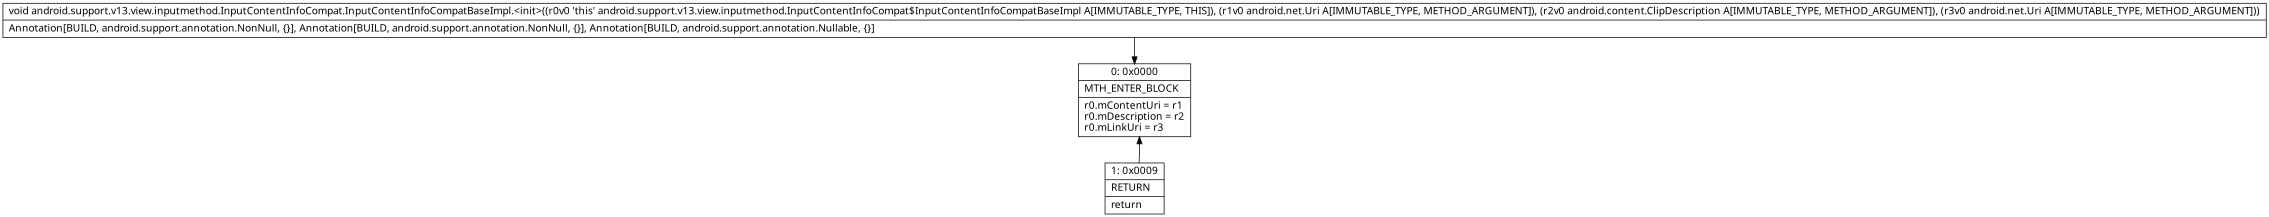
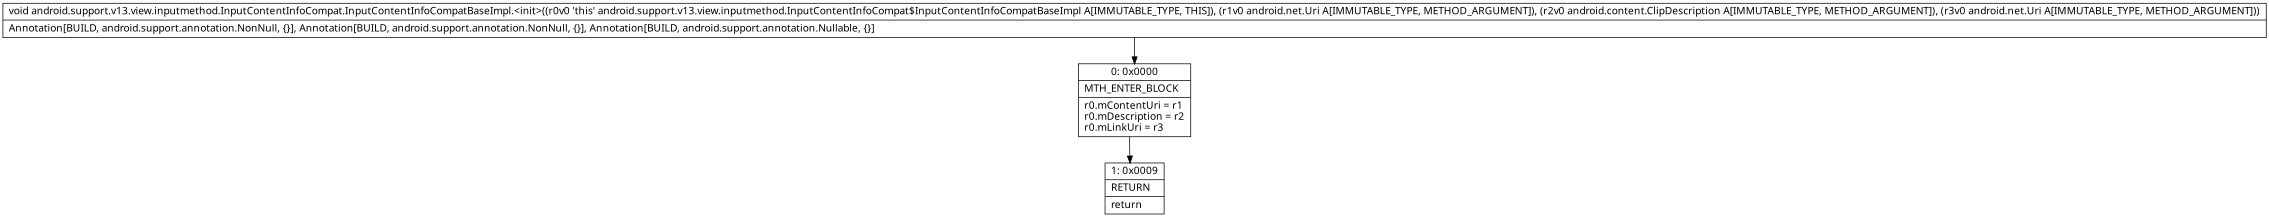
edge "1: 0x0009" -> "0: 0x0000": reversed
